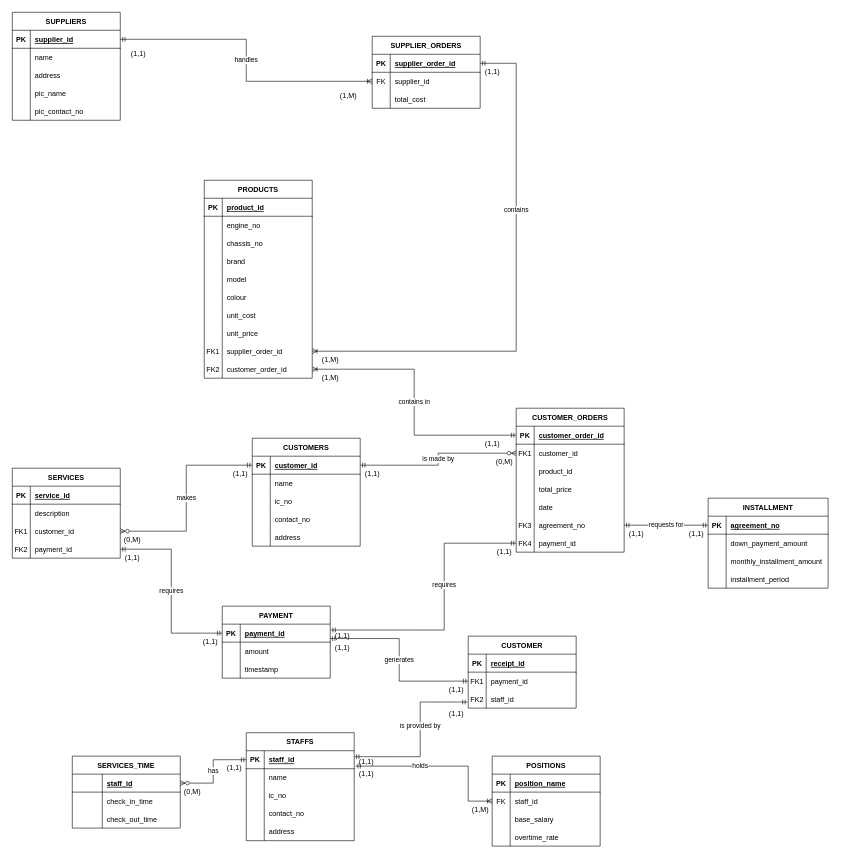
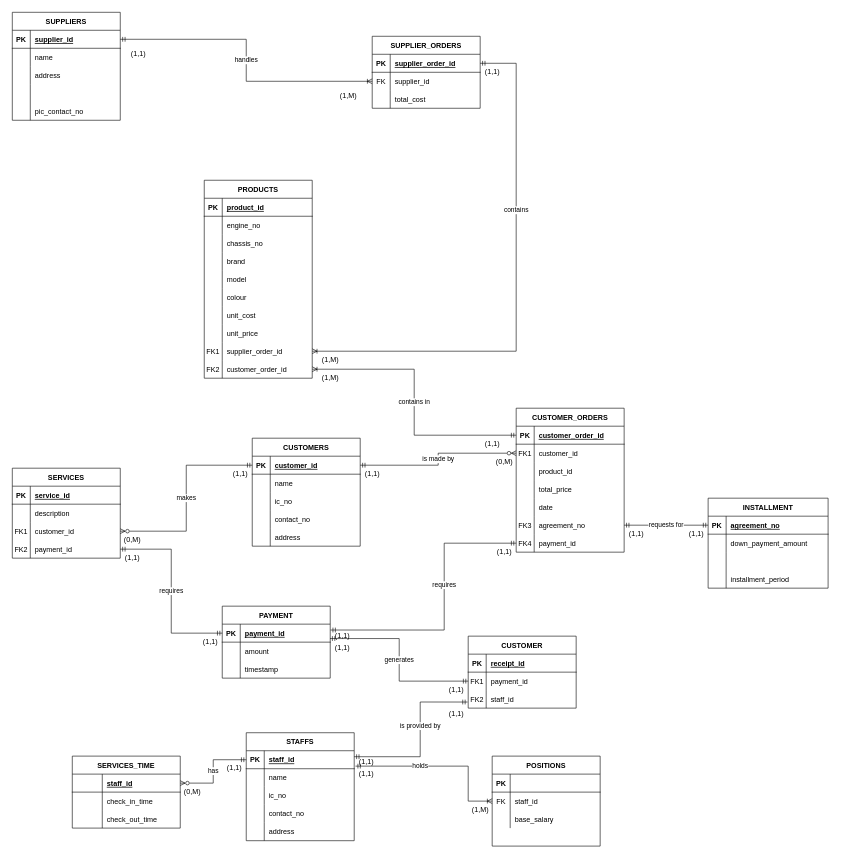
node "pic_name": removed
node "monthly_installment_amount": removed
node "position_name": removed
node "overtime_rate": removed
